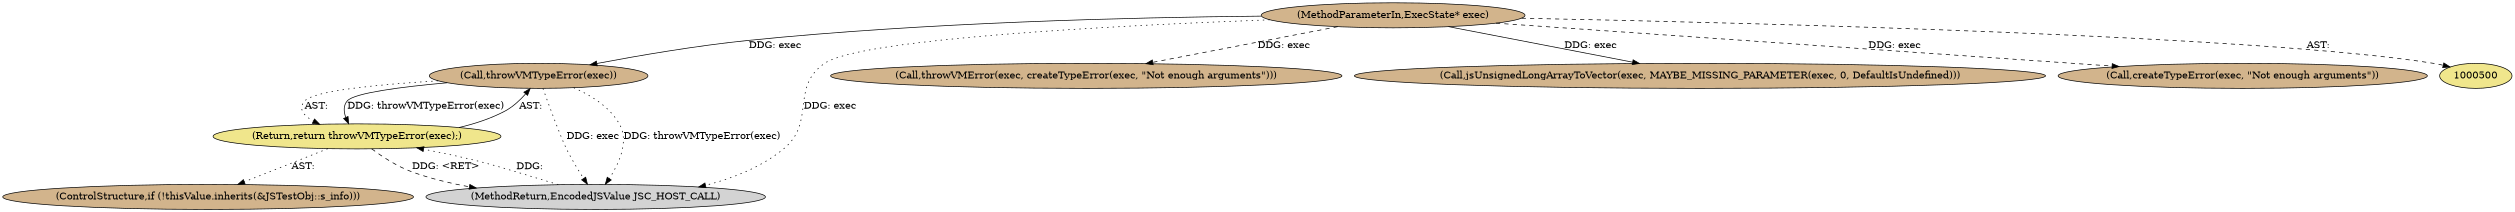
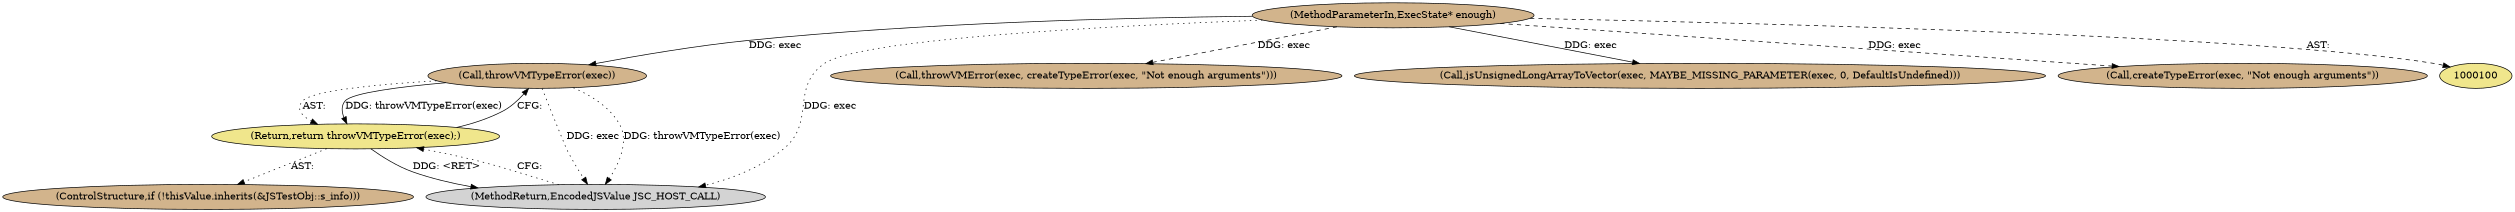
node "(MethodParameterIn,ExecState* exec)": label "(MethodParameterIn,ExecState* exec)" -> "(MethodParameterIn,ExecState* enough)"
node "1000500": label "1000500" -> "1000100"
edge "(Return,return throwVMTypeError(exec);)" -> "(Call,throwVMTypeError(exec))": label "AST: " -> "CFG: "
edge "(MethodReturn,EncodedJSValue JSC_HOST_CALL)" -> "(Return,return throwVMTypeError(exec);)": label "DDG: " -> "CFG: "
edge "(Return,return throwVMTypeError(exec);)" -> "(MethodReturn,EncodedJSValue JSC_HOST_CALL)": style dashed -> solid
